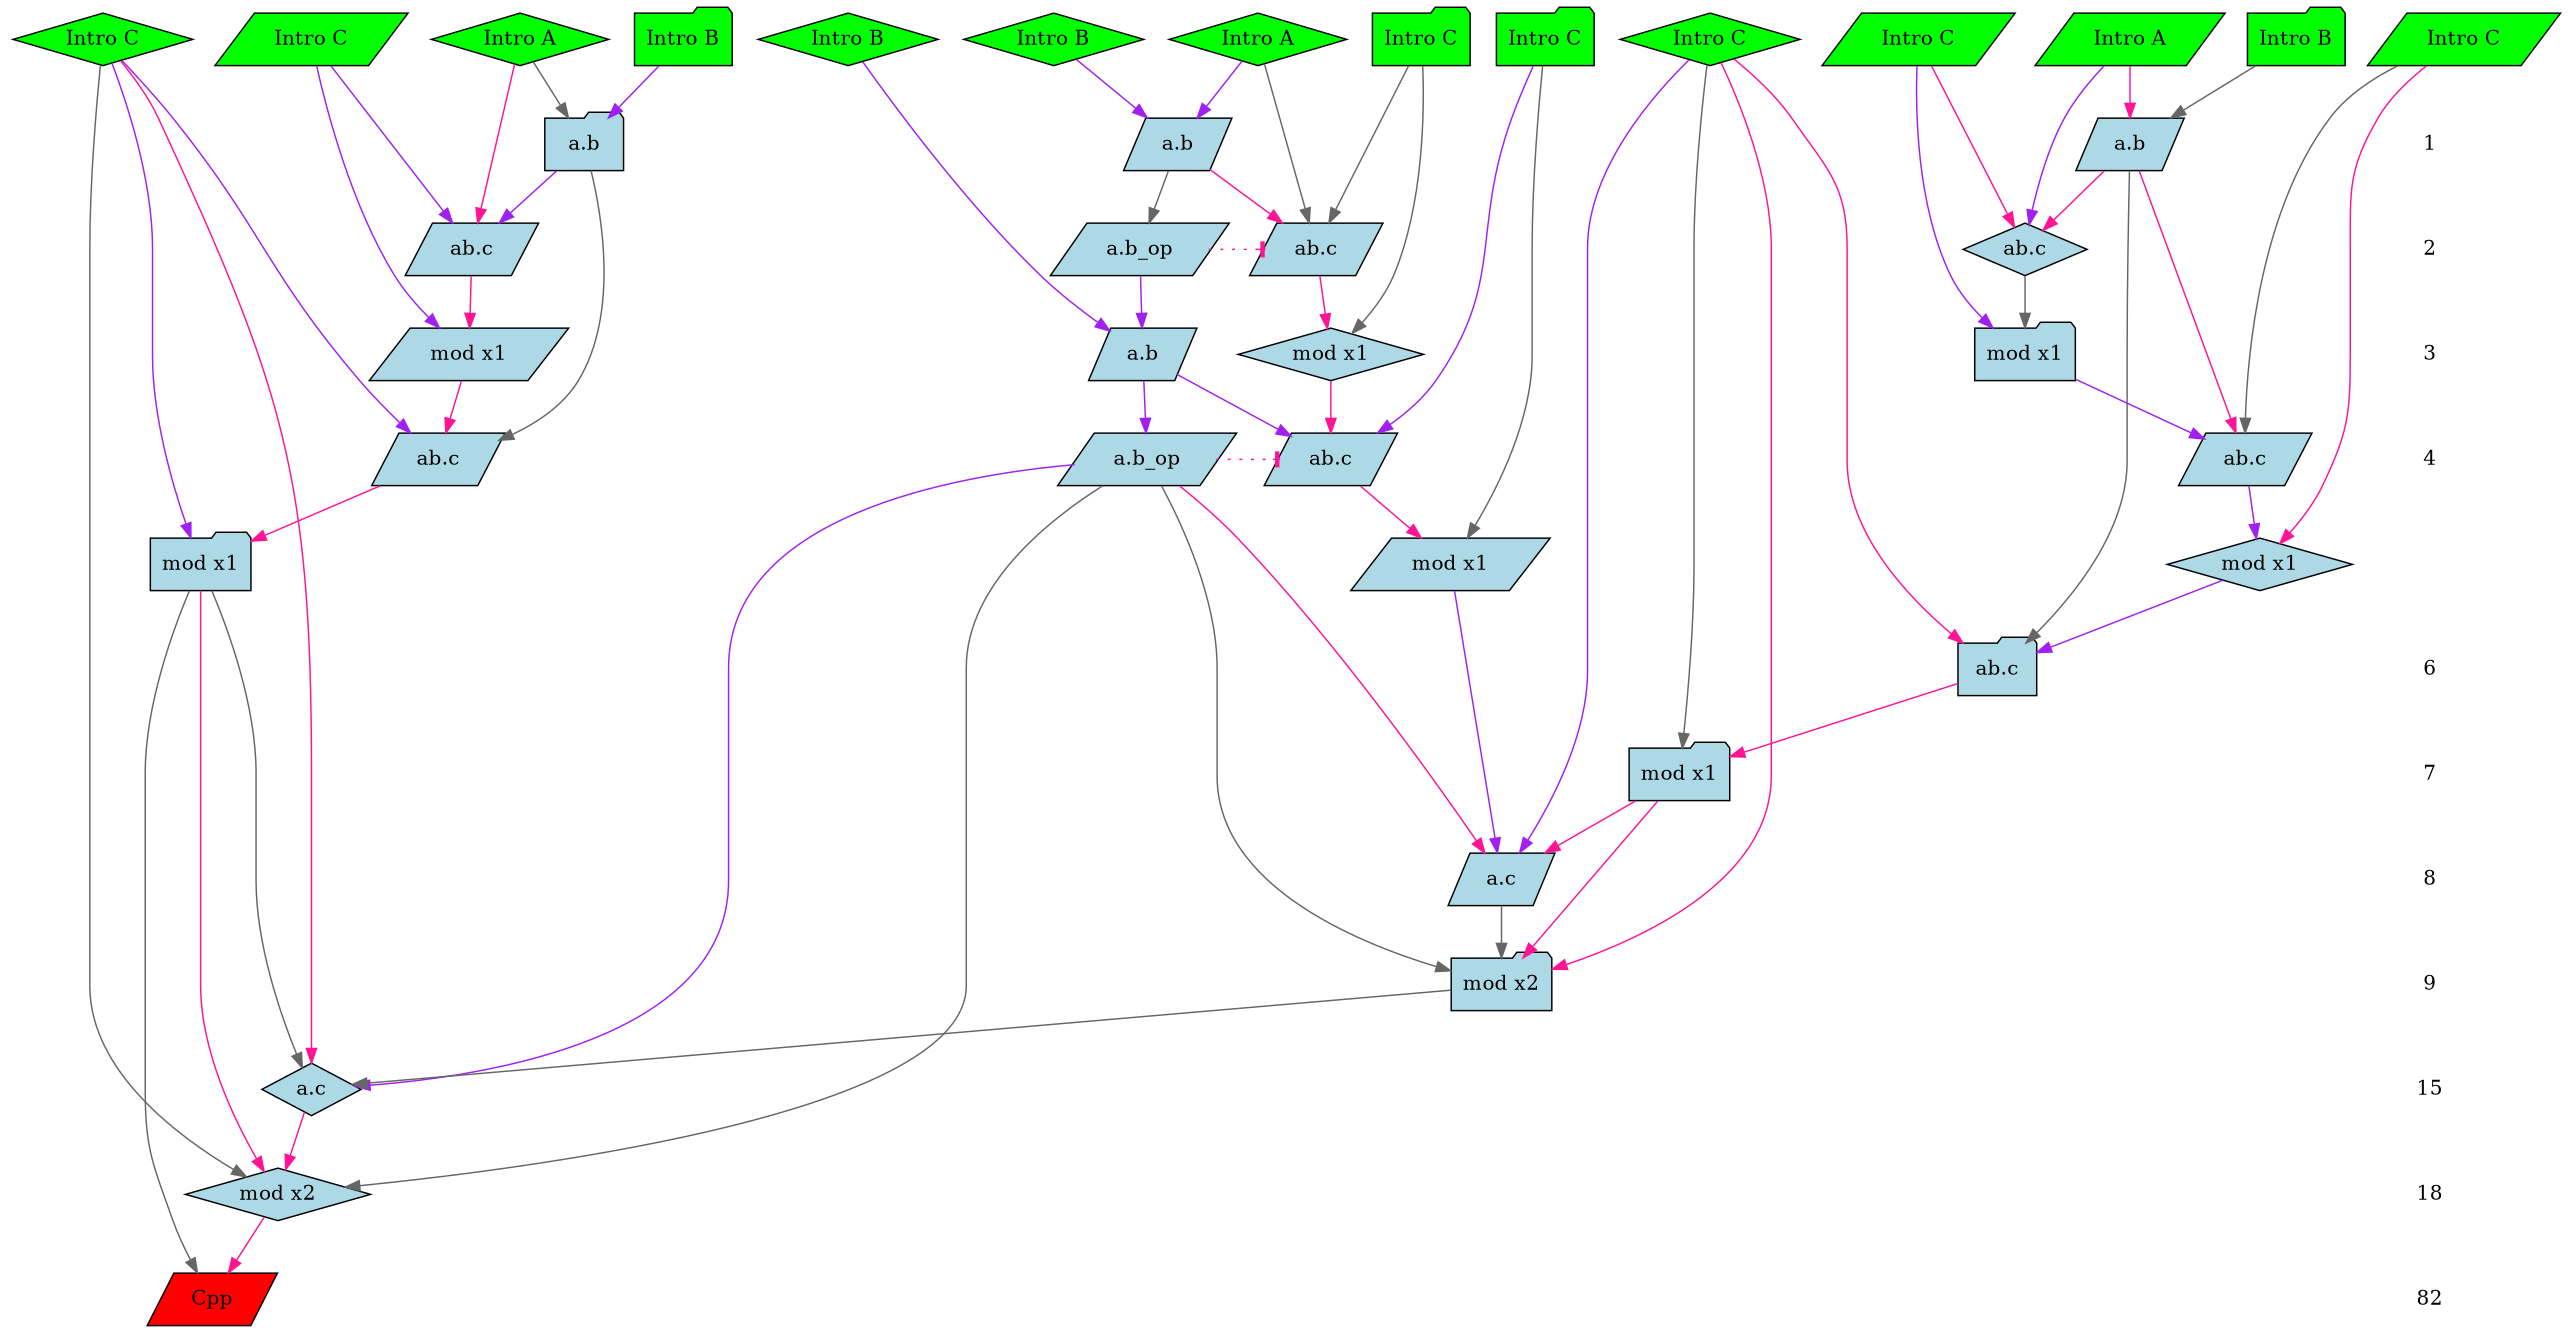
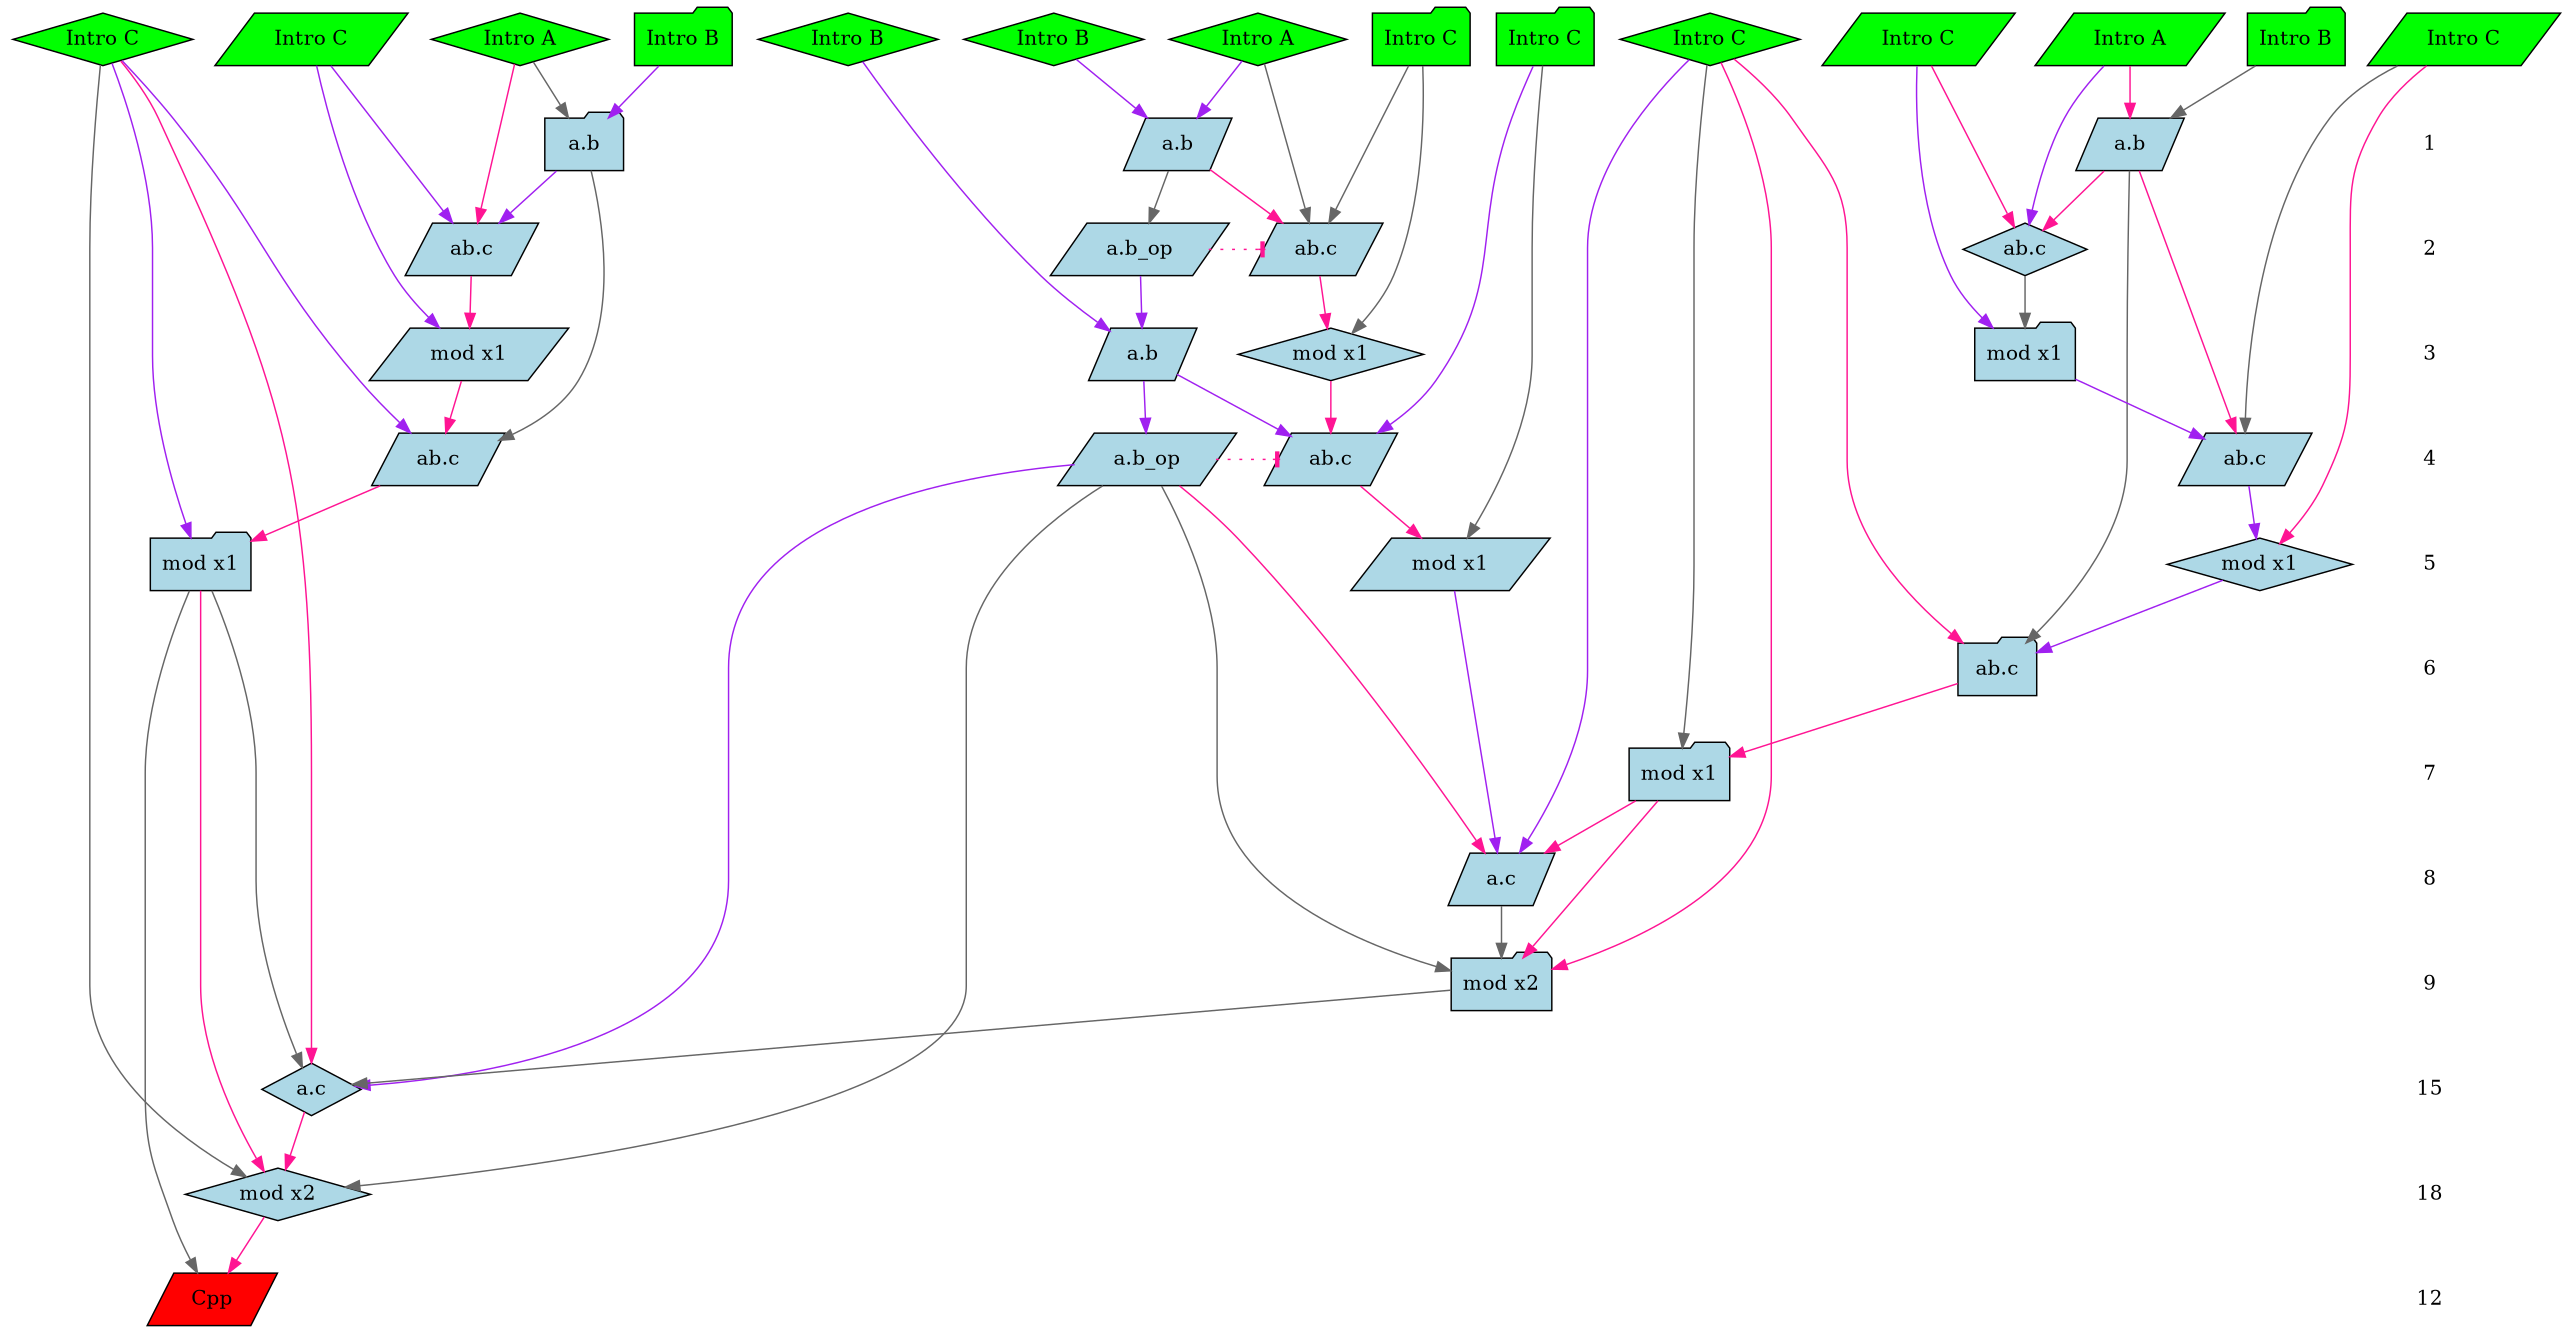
node "5": added
node "82": label "82" -> "12"
